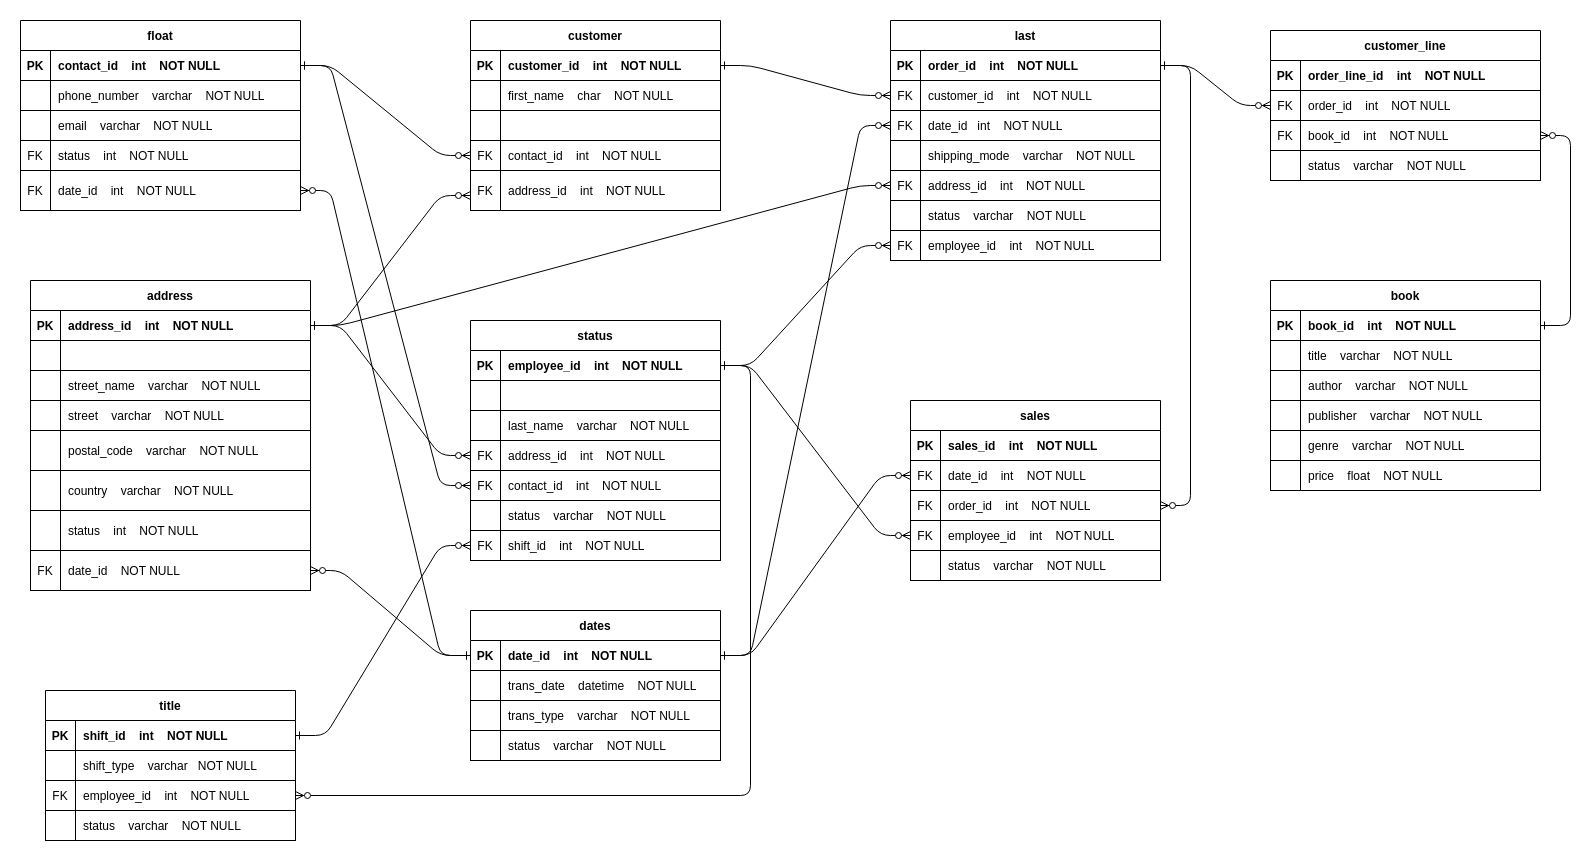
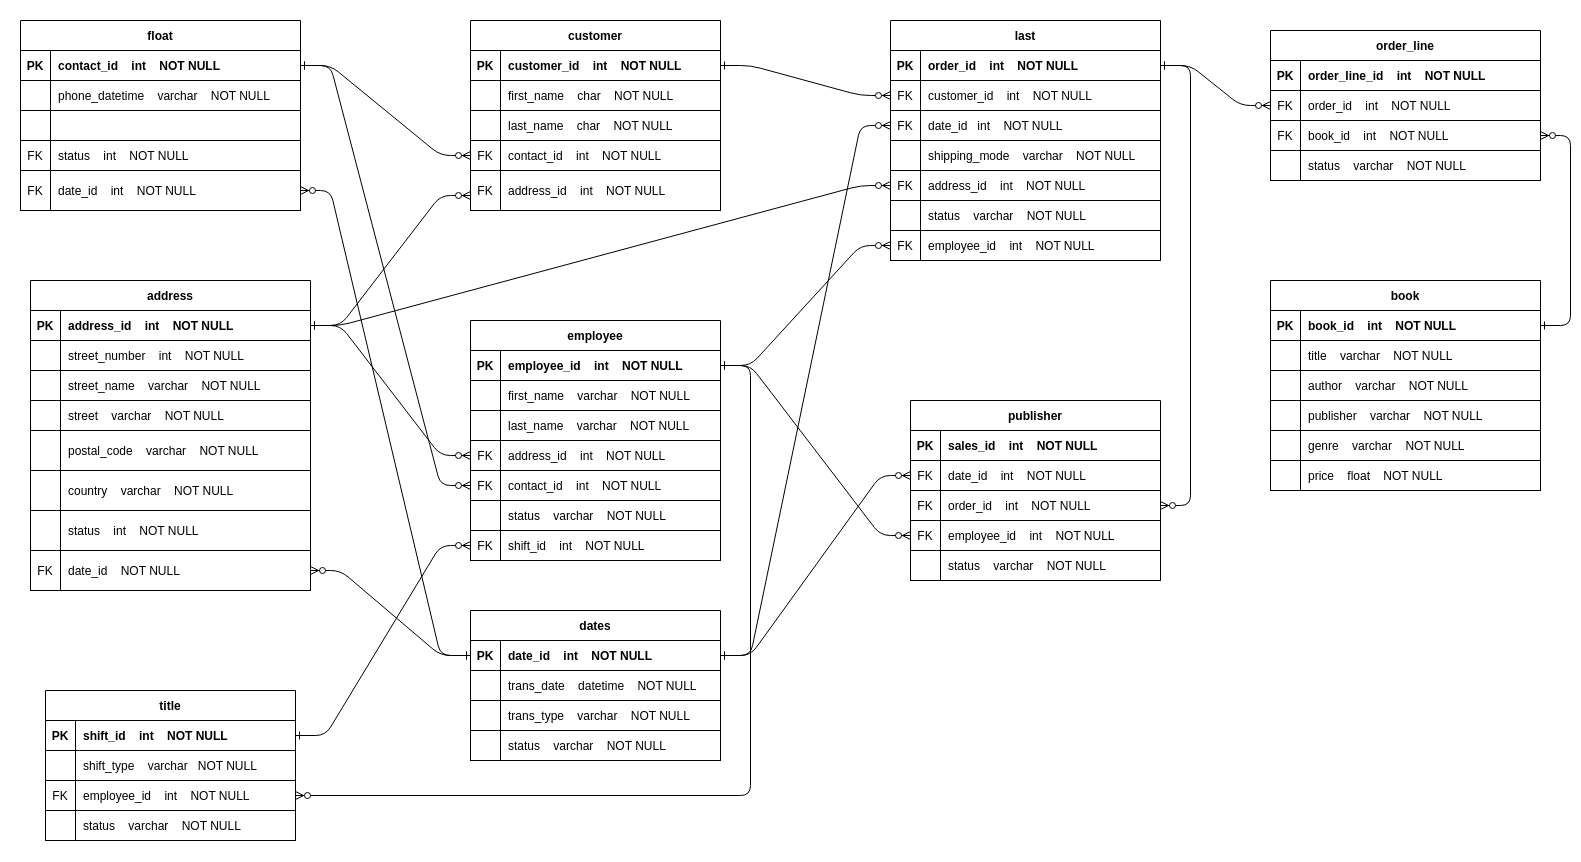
node "customer_line": label "customer_line" -> "order_line"
node "phone_number varchar NOT NULL": label "phone_number varchar NOT NULL" -> "phone_datetime varchar NOT NULL"
node "email varchar NOT NULL": removed
node "last_name char NOT NULL": added
node "status": label "status" -> "employee"
node "street_number int NOT NULL": added
node "first_name varchar NOT NULL": added
node "sales": label "sales" -> "publisher"
